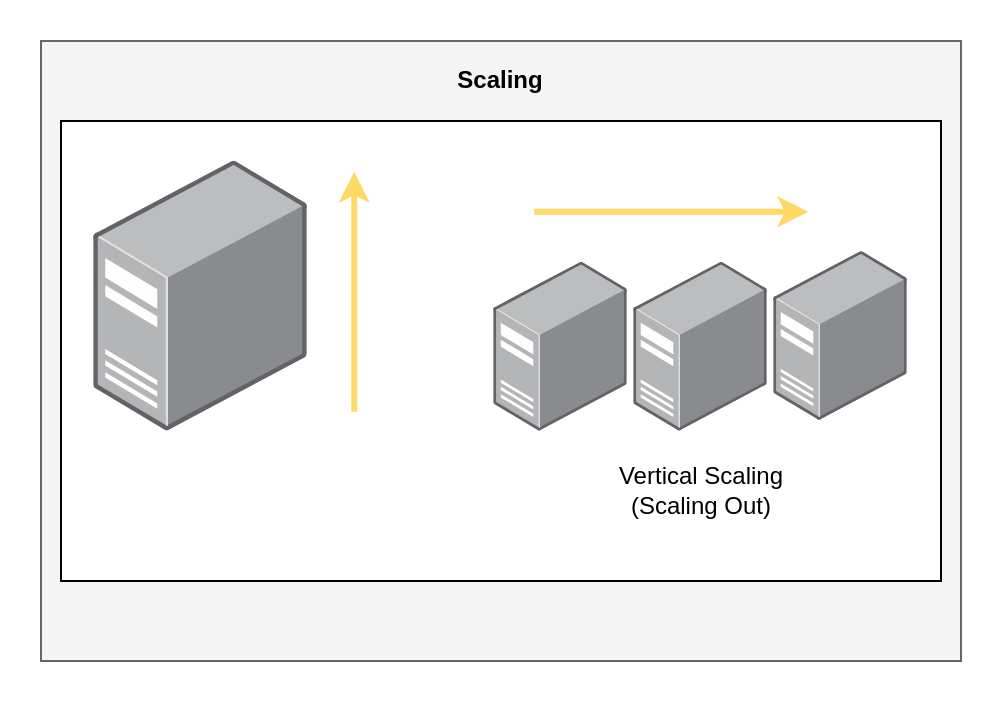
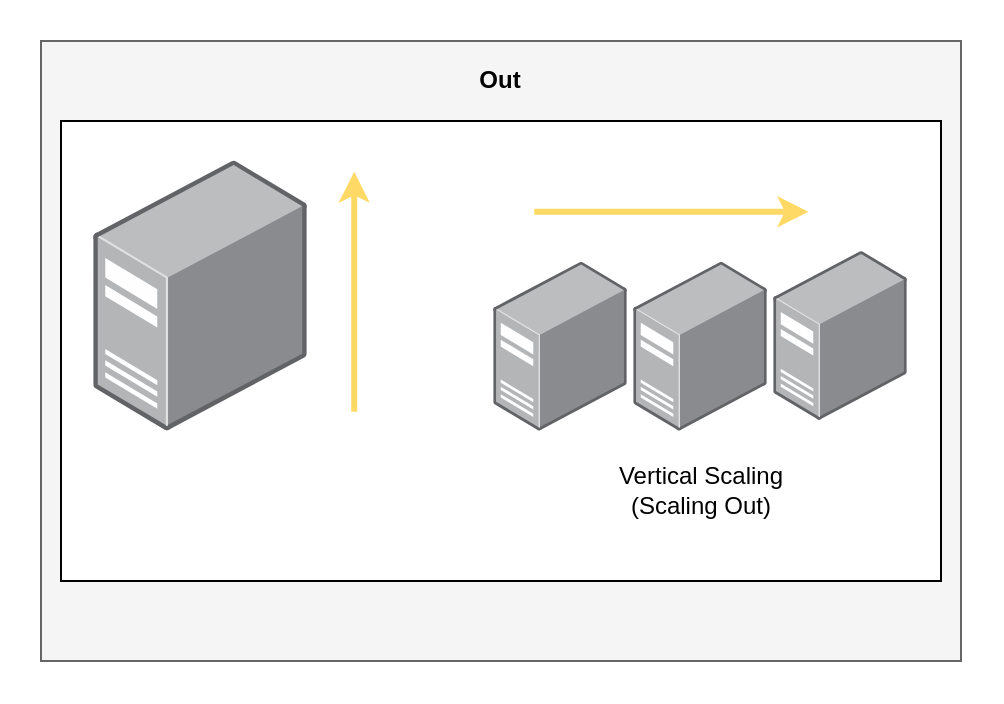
node "Scaling": label "Scaling" -> "Out"
